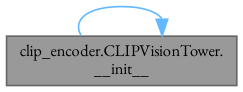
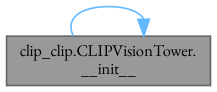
node "clip_encoder.CLIPVisionTower. __init__": label "clip_encoder.CLIPVisionTower. __init__" -> "clip_clip.CLIPVisionTower. __init__"
